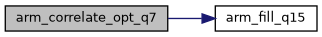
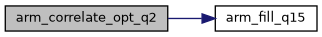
node "arm_correlate_opt_q7": label "arm_correlate_opt_q7" -> "arm_correlate_opt_q2"
